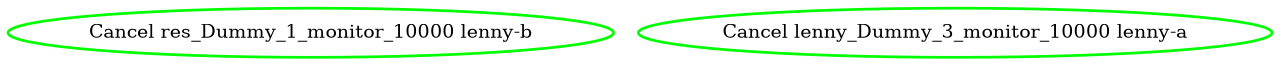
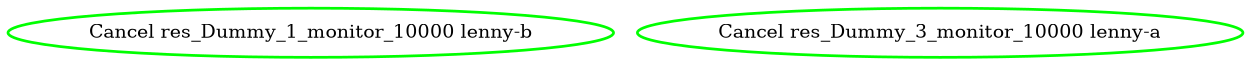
node "Cancel lenny_Dummy_3_monitor_10000 lenny-a": label "Cancel lenny_Dummy_3_monitor_10000 lenny-a" -> "Cancel res_Dummy_3_monitor_10000 lenny-a"
